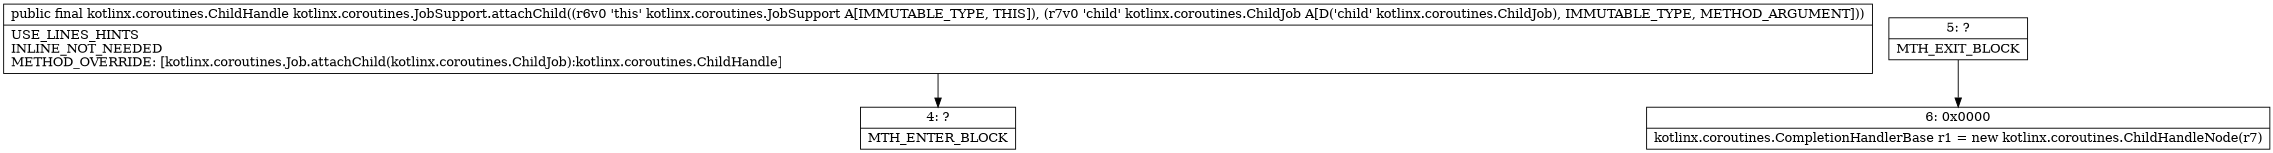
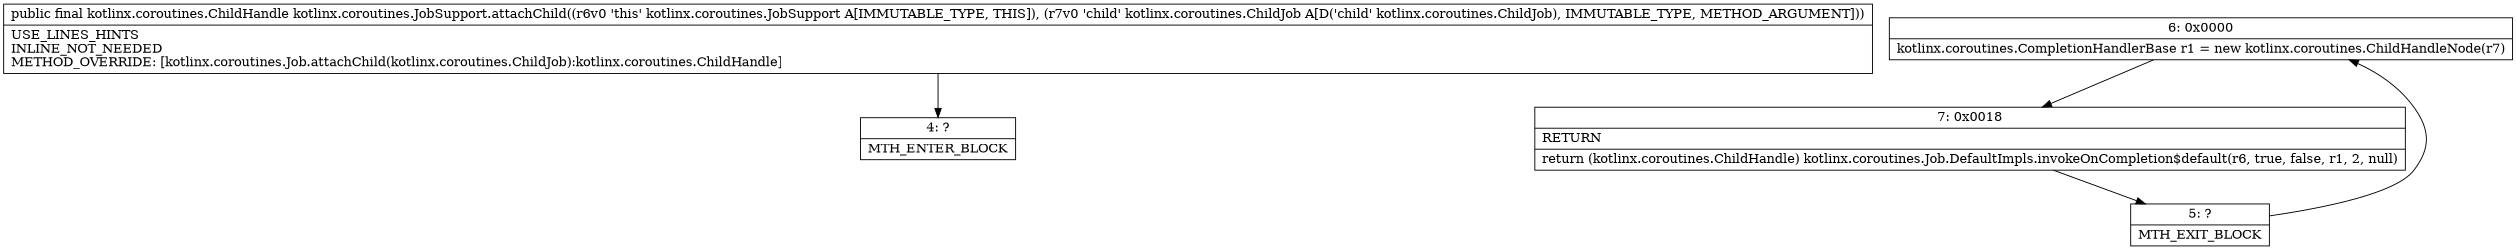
node "7: 0x0018": added
